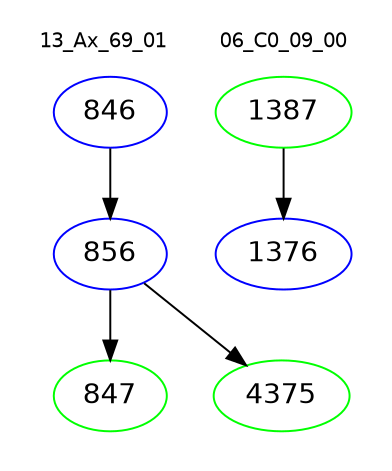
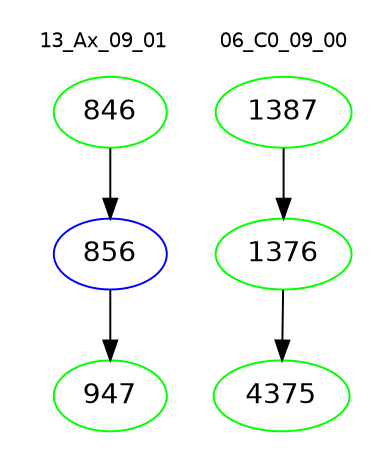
cluster "13_Ax_69_01": label "13_Ax_69_01" -> "13_Ax_09_01"
node "846": color blue -> green
node "1376": color blue -> green
edge "856" -> "4375": now "1376" -> "4375"
node "847": label "847" -> "947"
